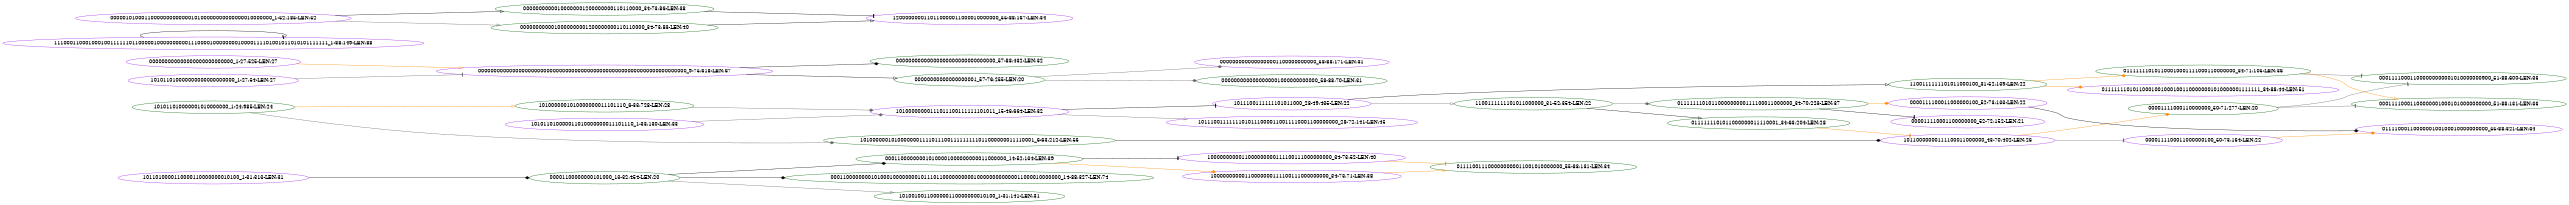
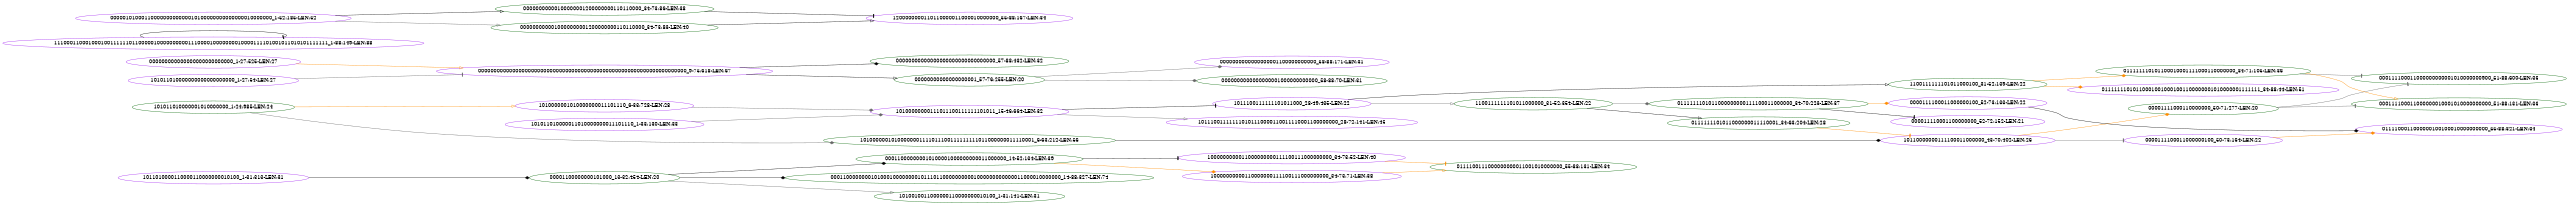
node "1010000001010000000011101110_6-33:728-LEN:28": color darkgreen -> purple
